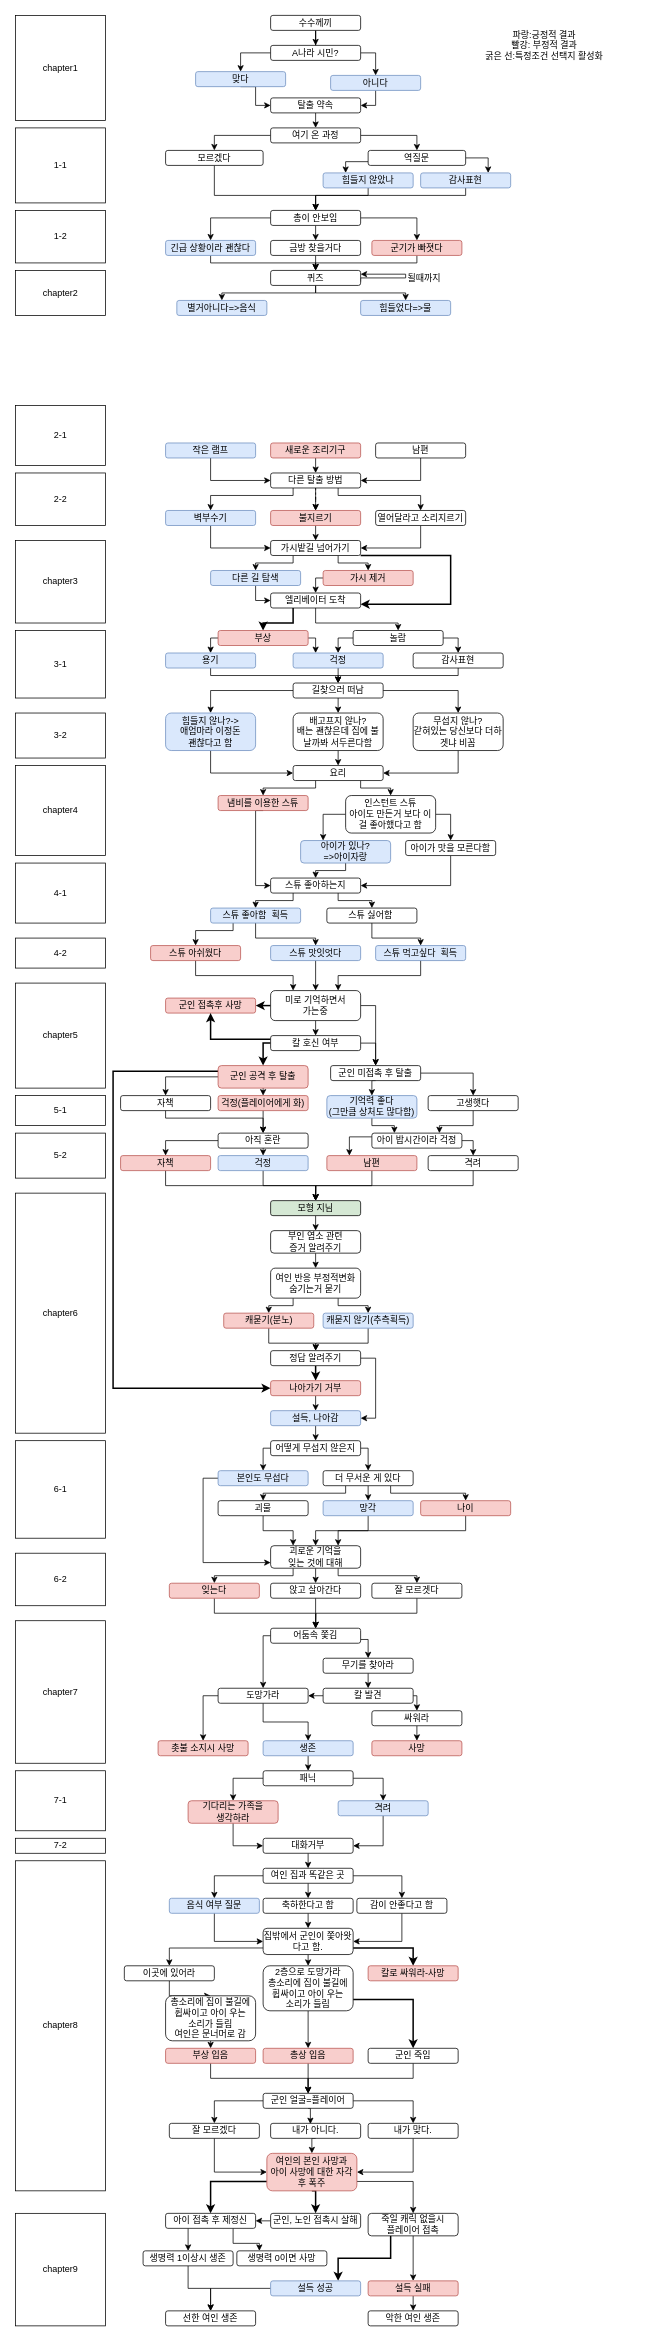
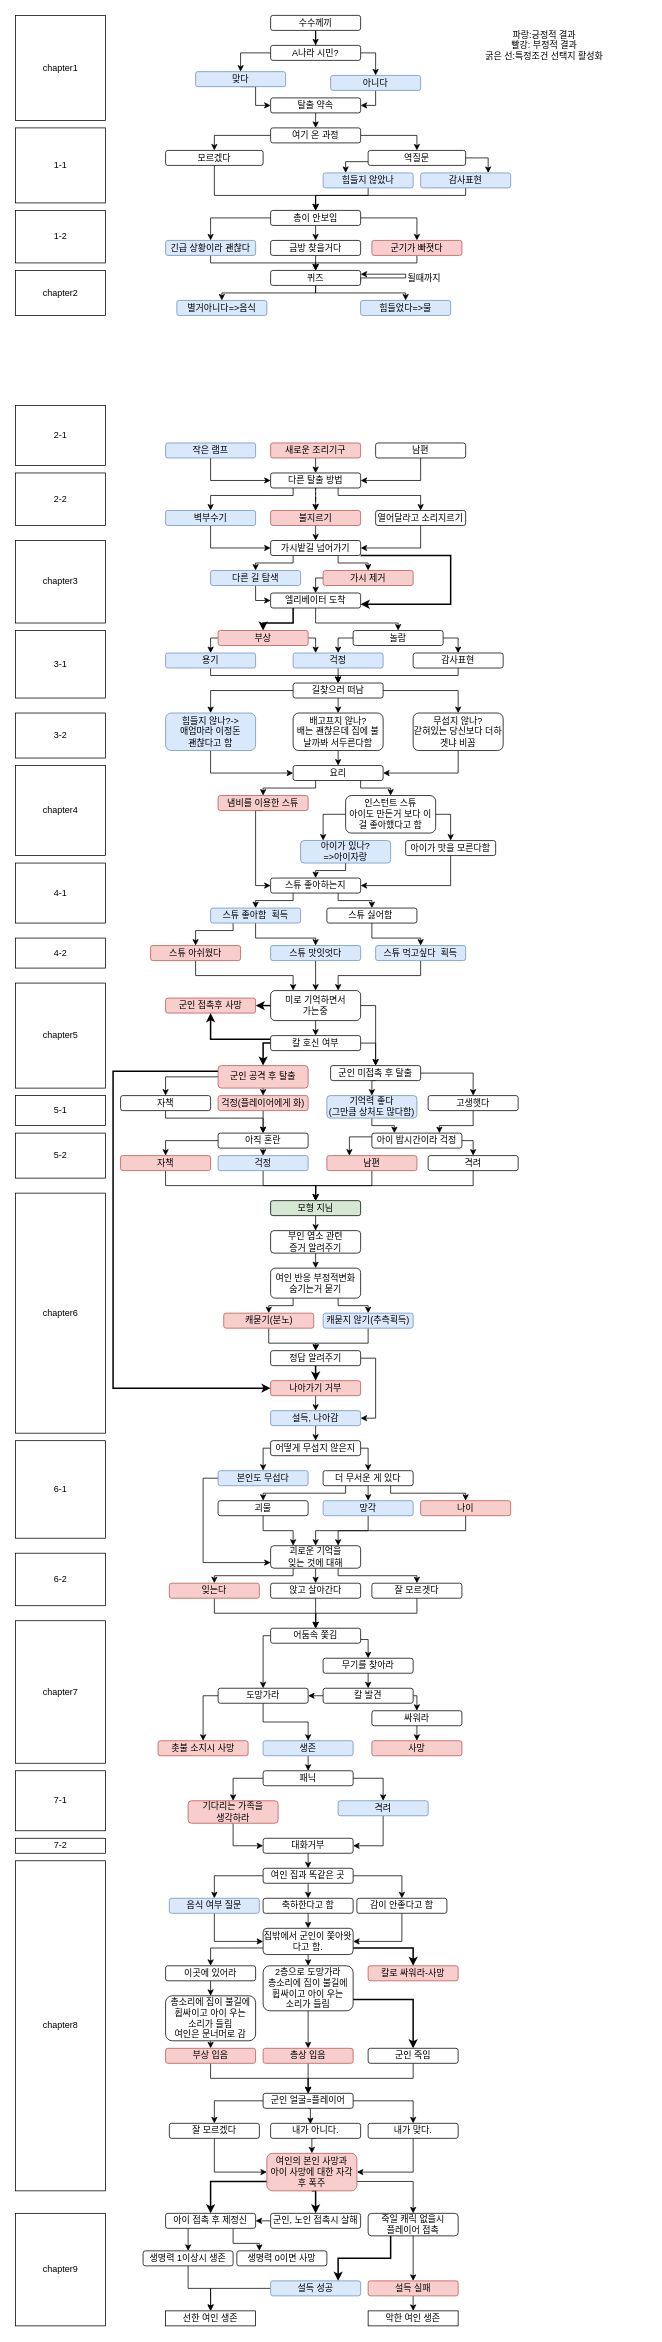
node "이곳에 있어라": moved (169, 1973) -> (210, 1973)
node "선한 여인 생존": shape rounded rectangle -> rectangle
node "악한 여인 생존": shape rounded rectangle -> rectangle
